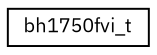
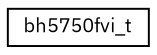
node "bh1750fvi_t": label "bh1750fvi_t" -> "bh5750fvi_t"
